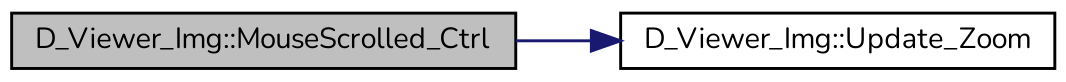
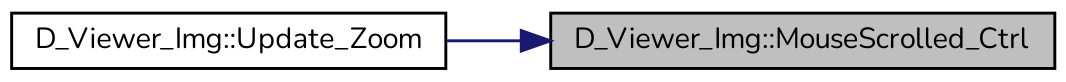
edge "D_Viewer_Img::MouseScrolled_Ctrl" -> "D_Viewer_Img::Update_Zoom": reversed
